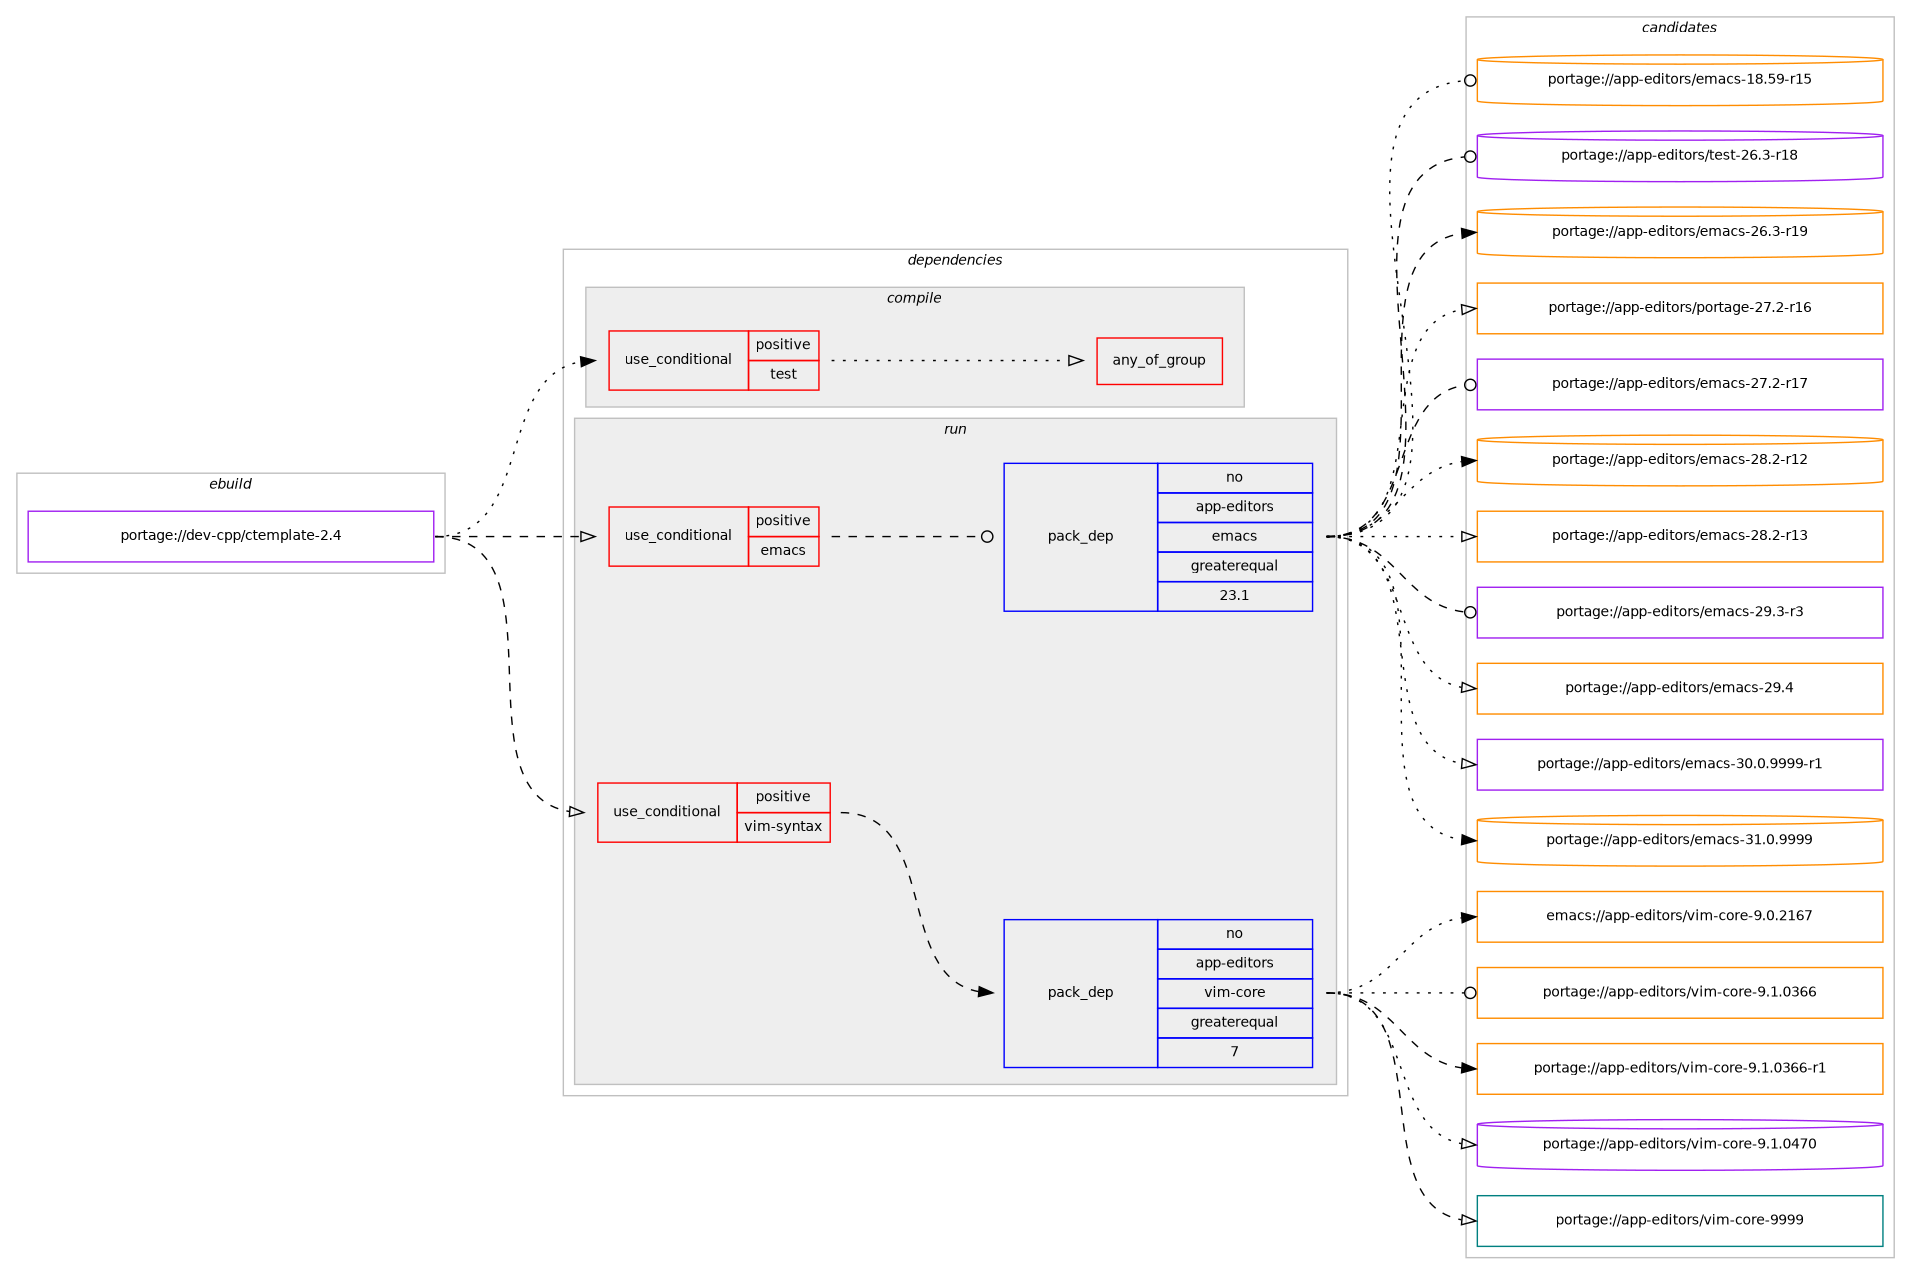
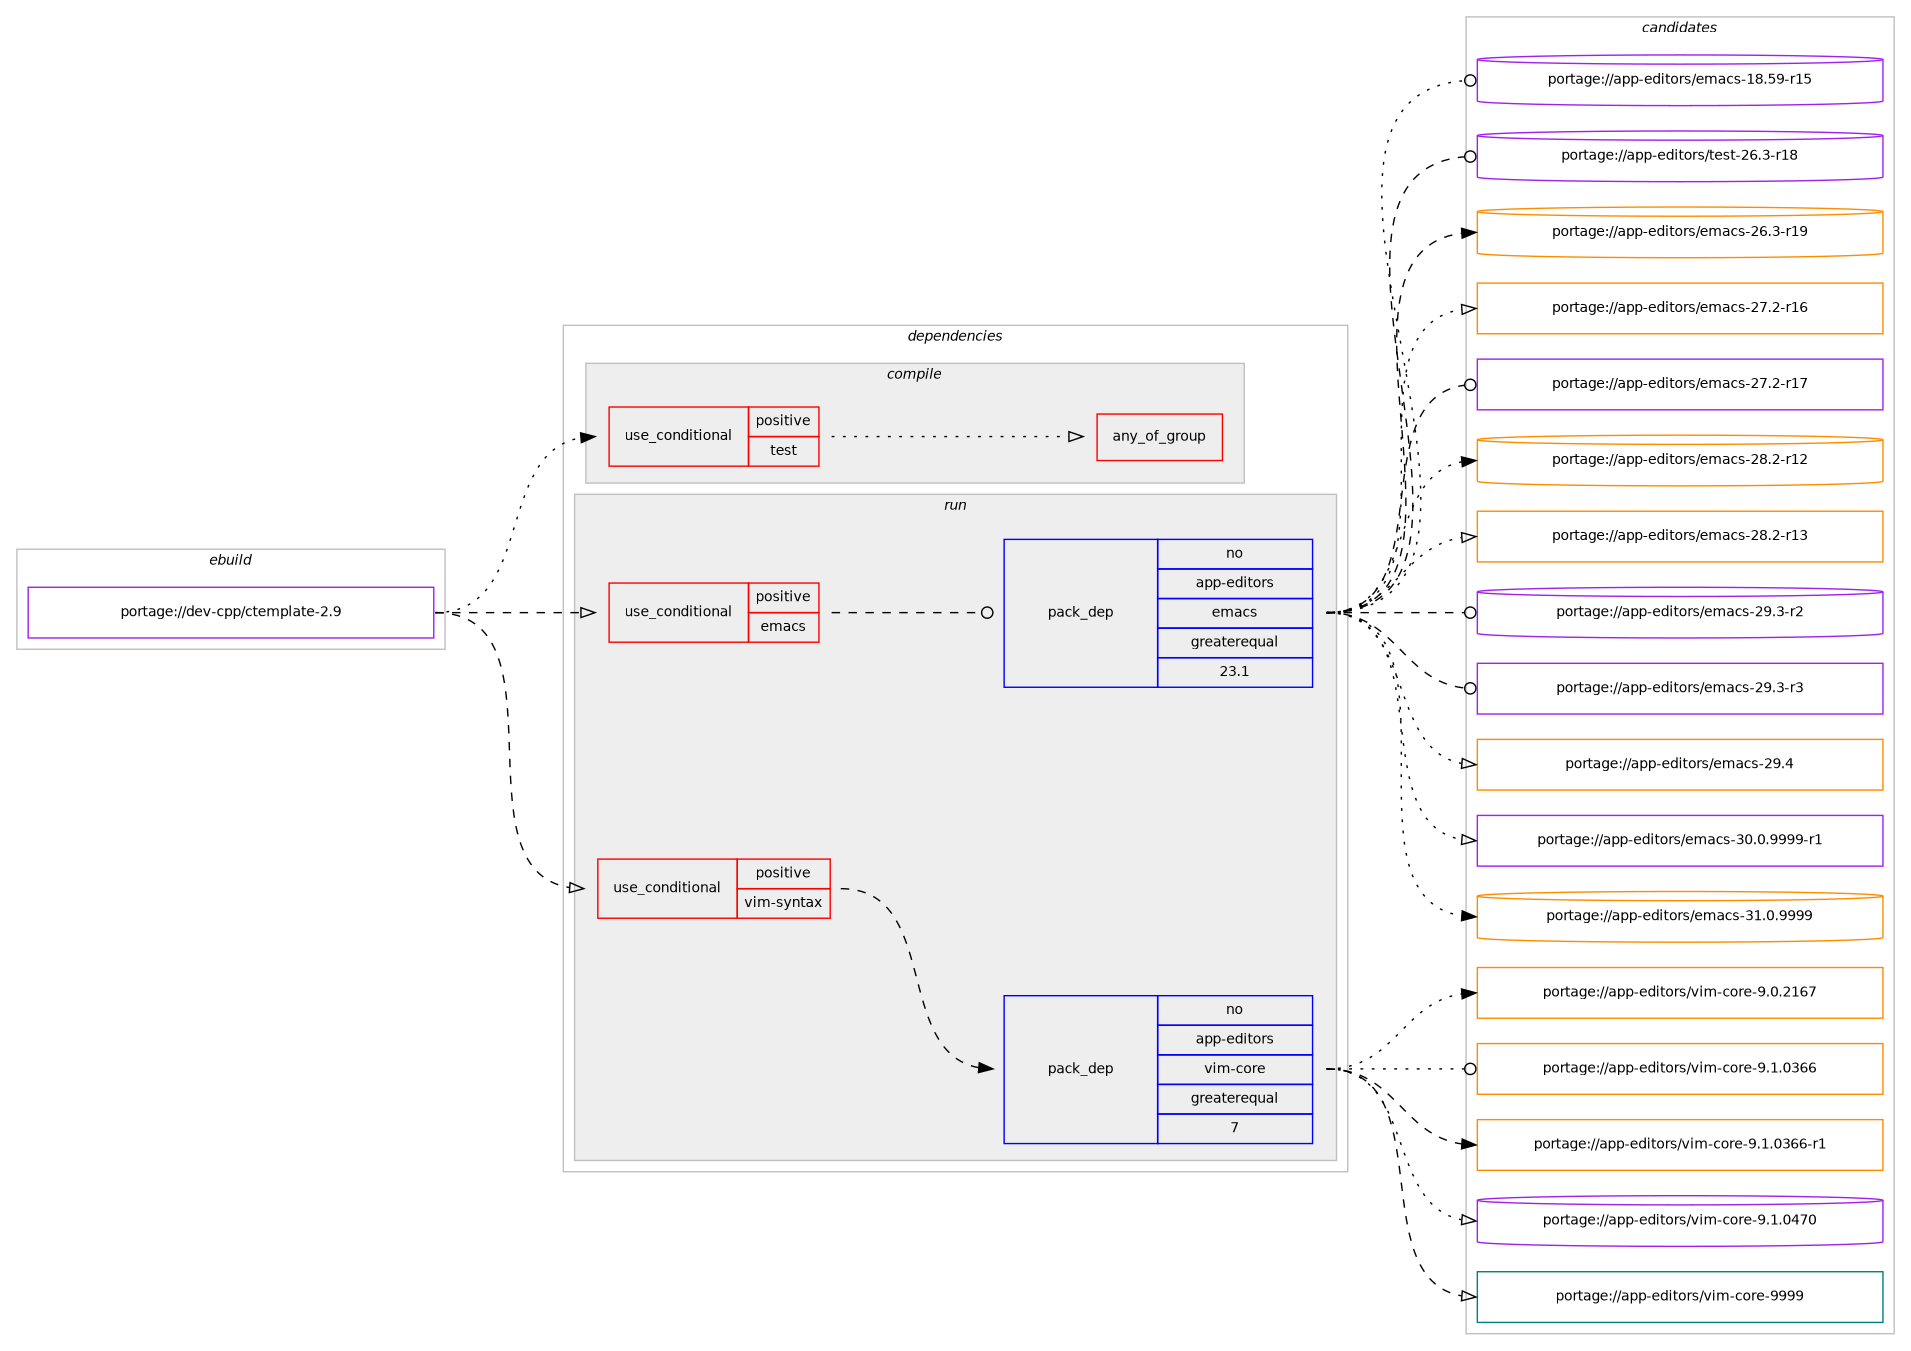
node "portage://app-editors/emacs-18.59-r15": color darkorange -> purple
node "portage://app-editors/portage-27.2-r16": label "portage://app-editors/portage-27.2-r16" -> "portage://app-editors/emacs-27.2-r16"
node "portage://dev-cpp/ctemplate-2.4": label "portage://dev-cpp/ctemplate-2.4" -> "portage://dev-cpp/ctemplate-2.9"
node "portage://app-editors/emacs-29.3-r2": added
node "emacs://app-editors/vim-core-9.0.2167": label "emacs://app-editors/vim-core-9.0.2167" -> "portage://app-editors/vim-core-9.0.2167"
